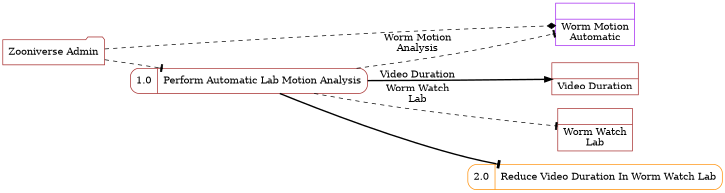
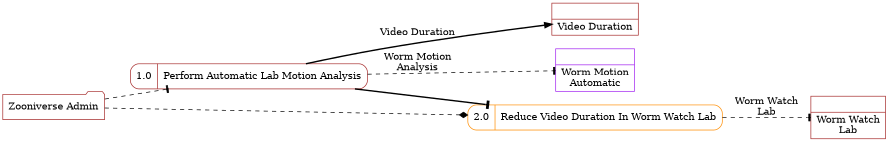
edge "Zooniverse Admin" -> "Worm Motion": now "Zooniverse Admin" -> "2.0"
edge "1.0" -> "Worm Watch": now "2.0" -> "Worm Watch"
